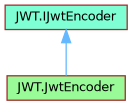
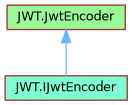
edge "JWT.JwtEncoder" -> "JWT.IJwtEncoder": reversed
